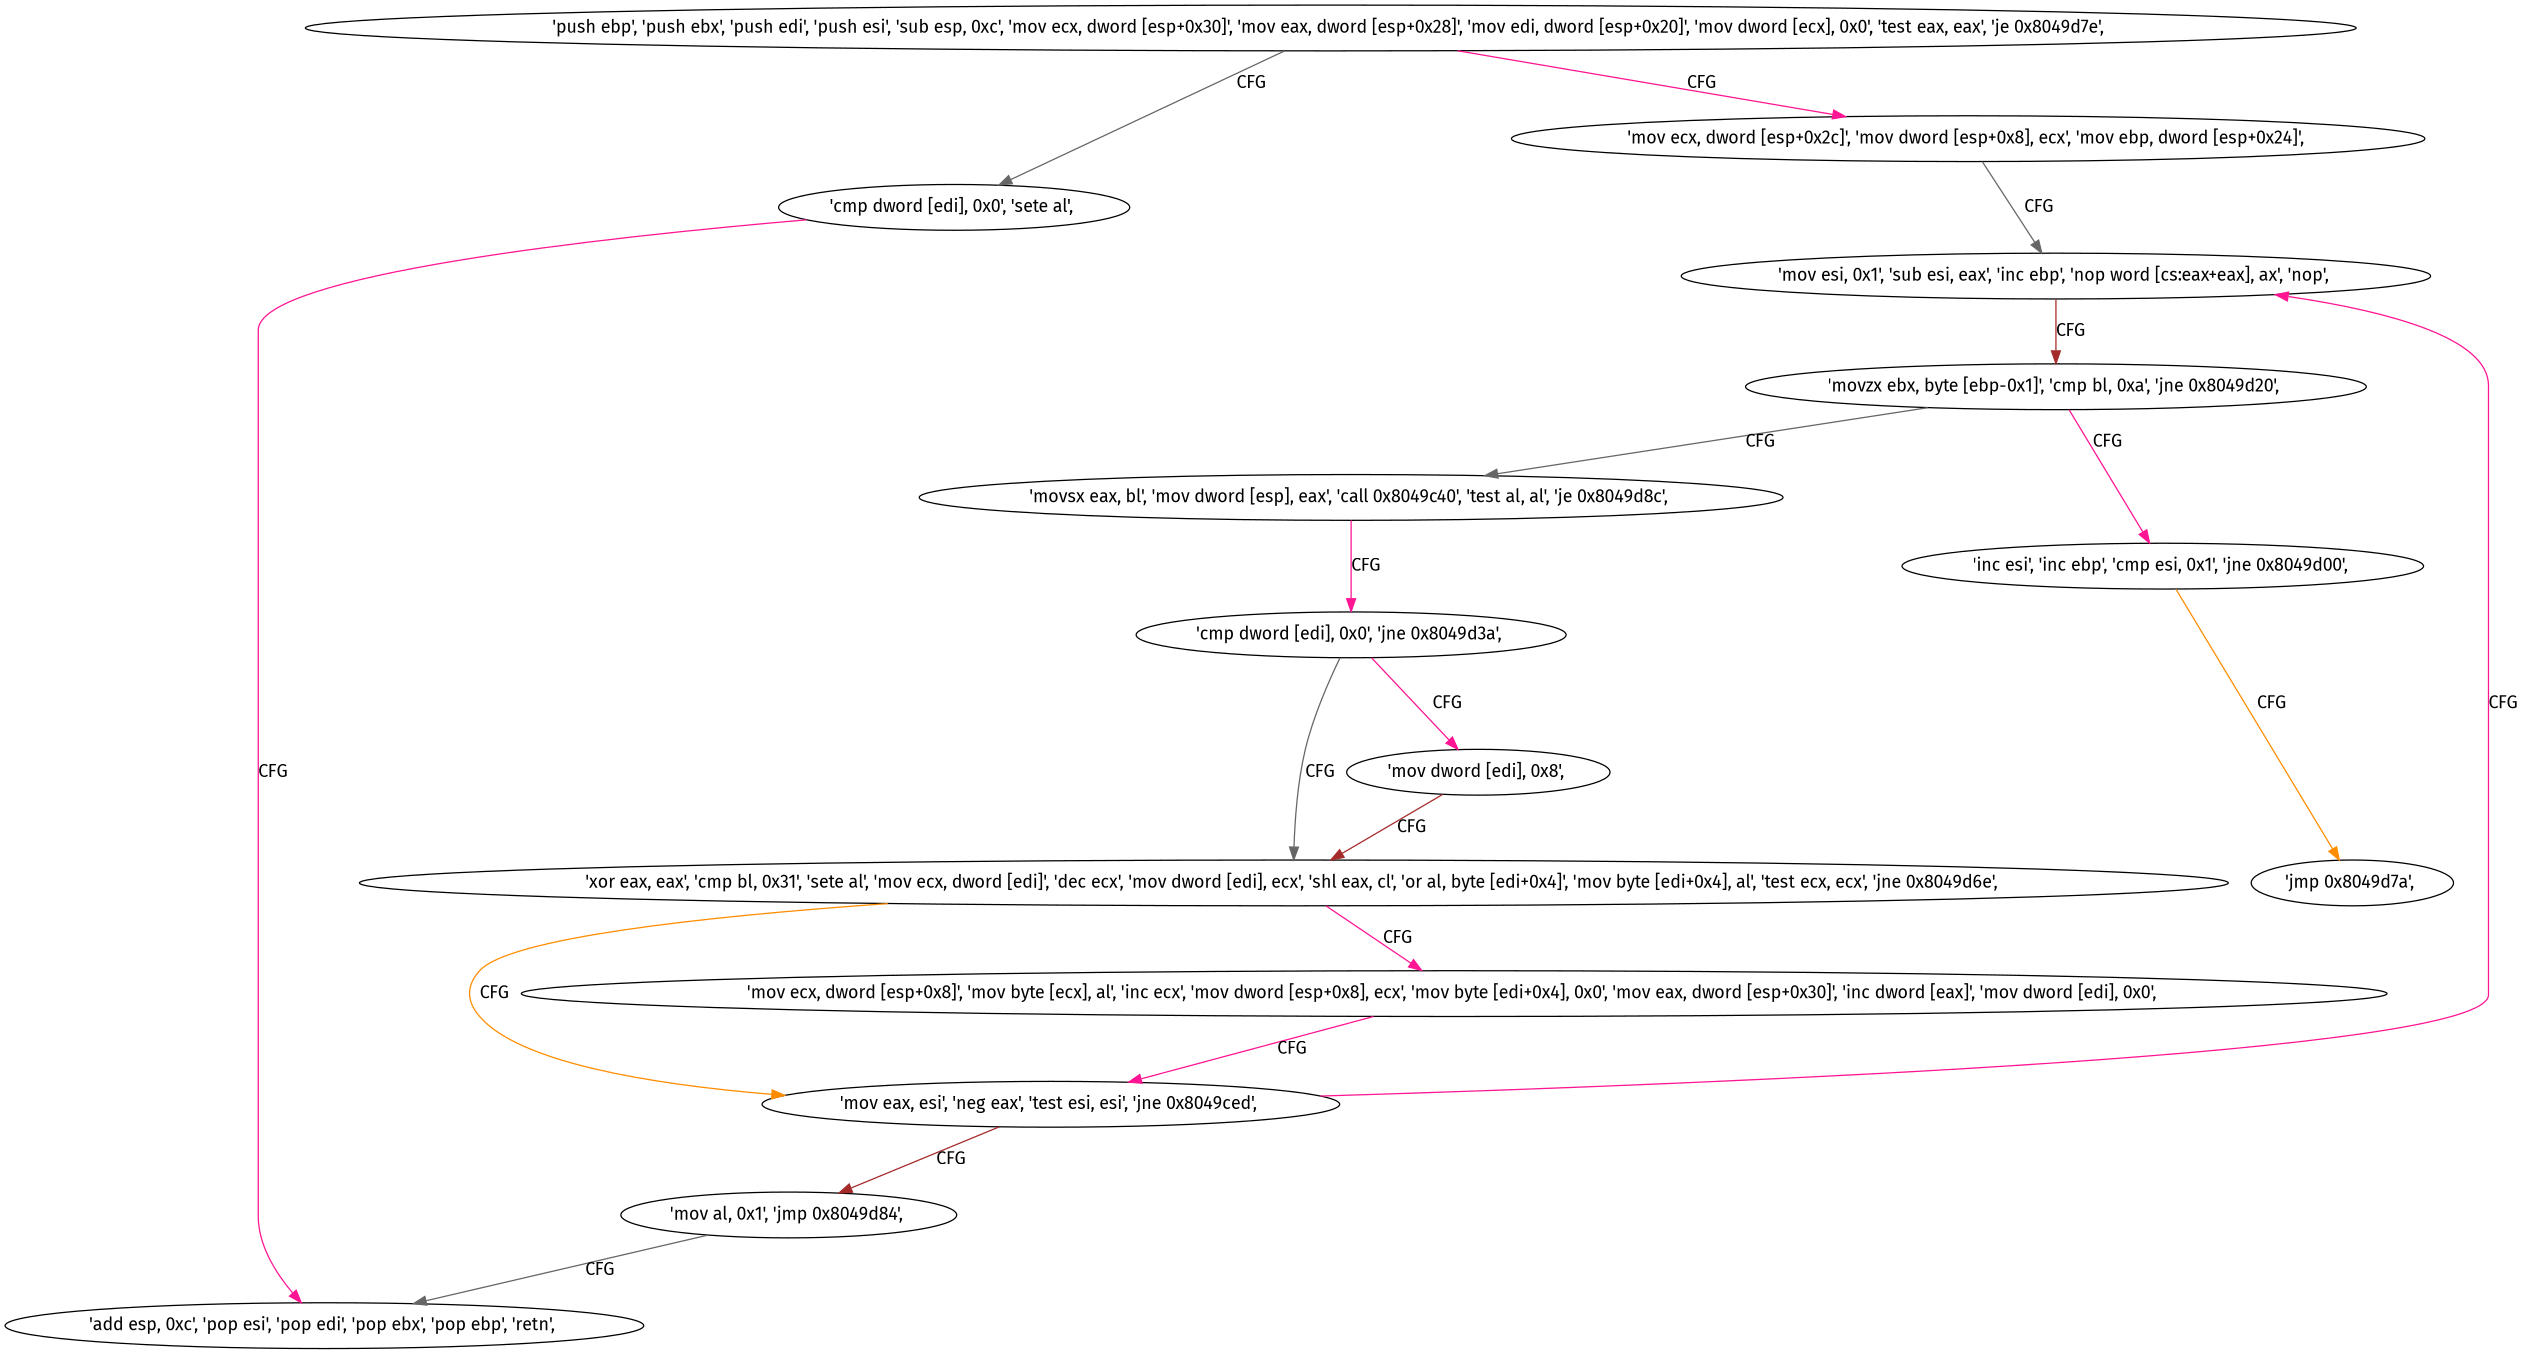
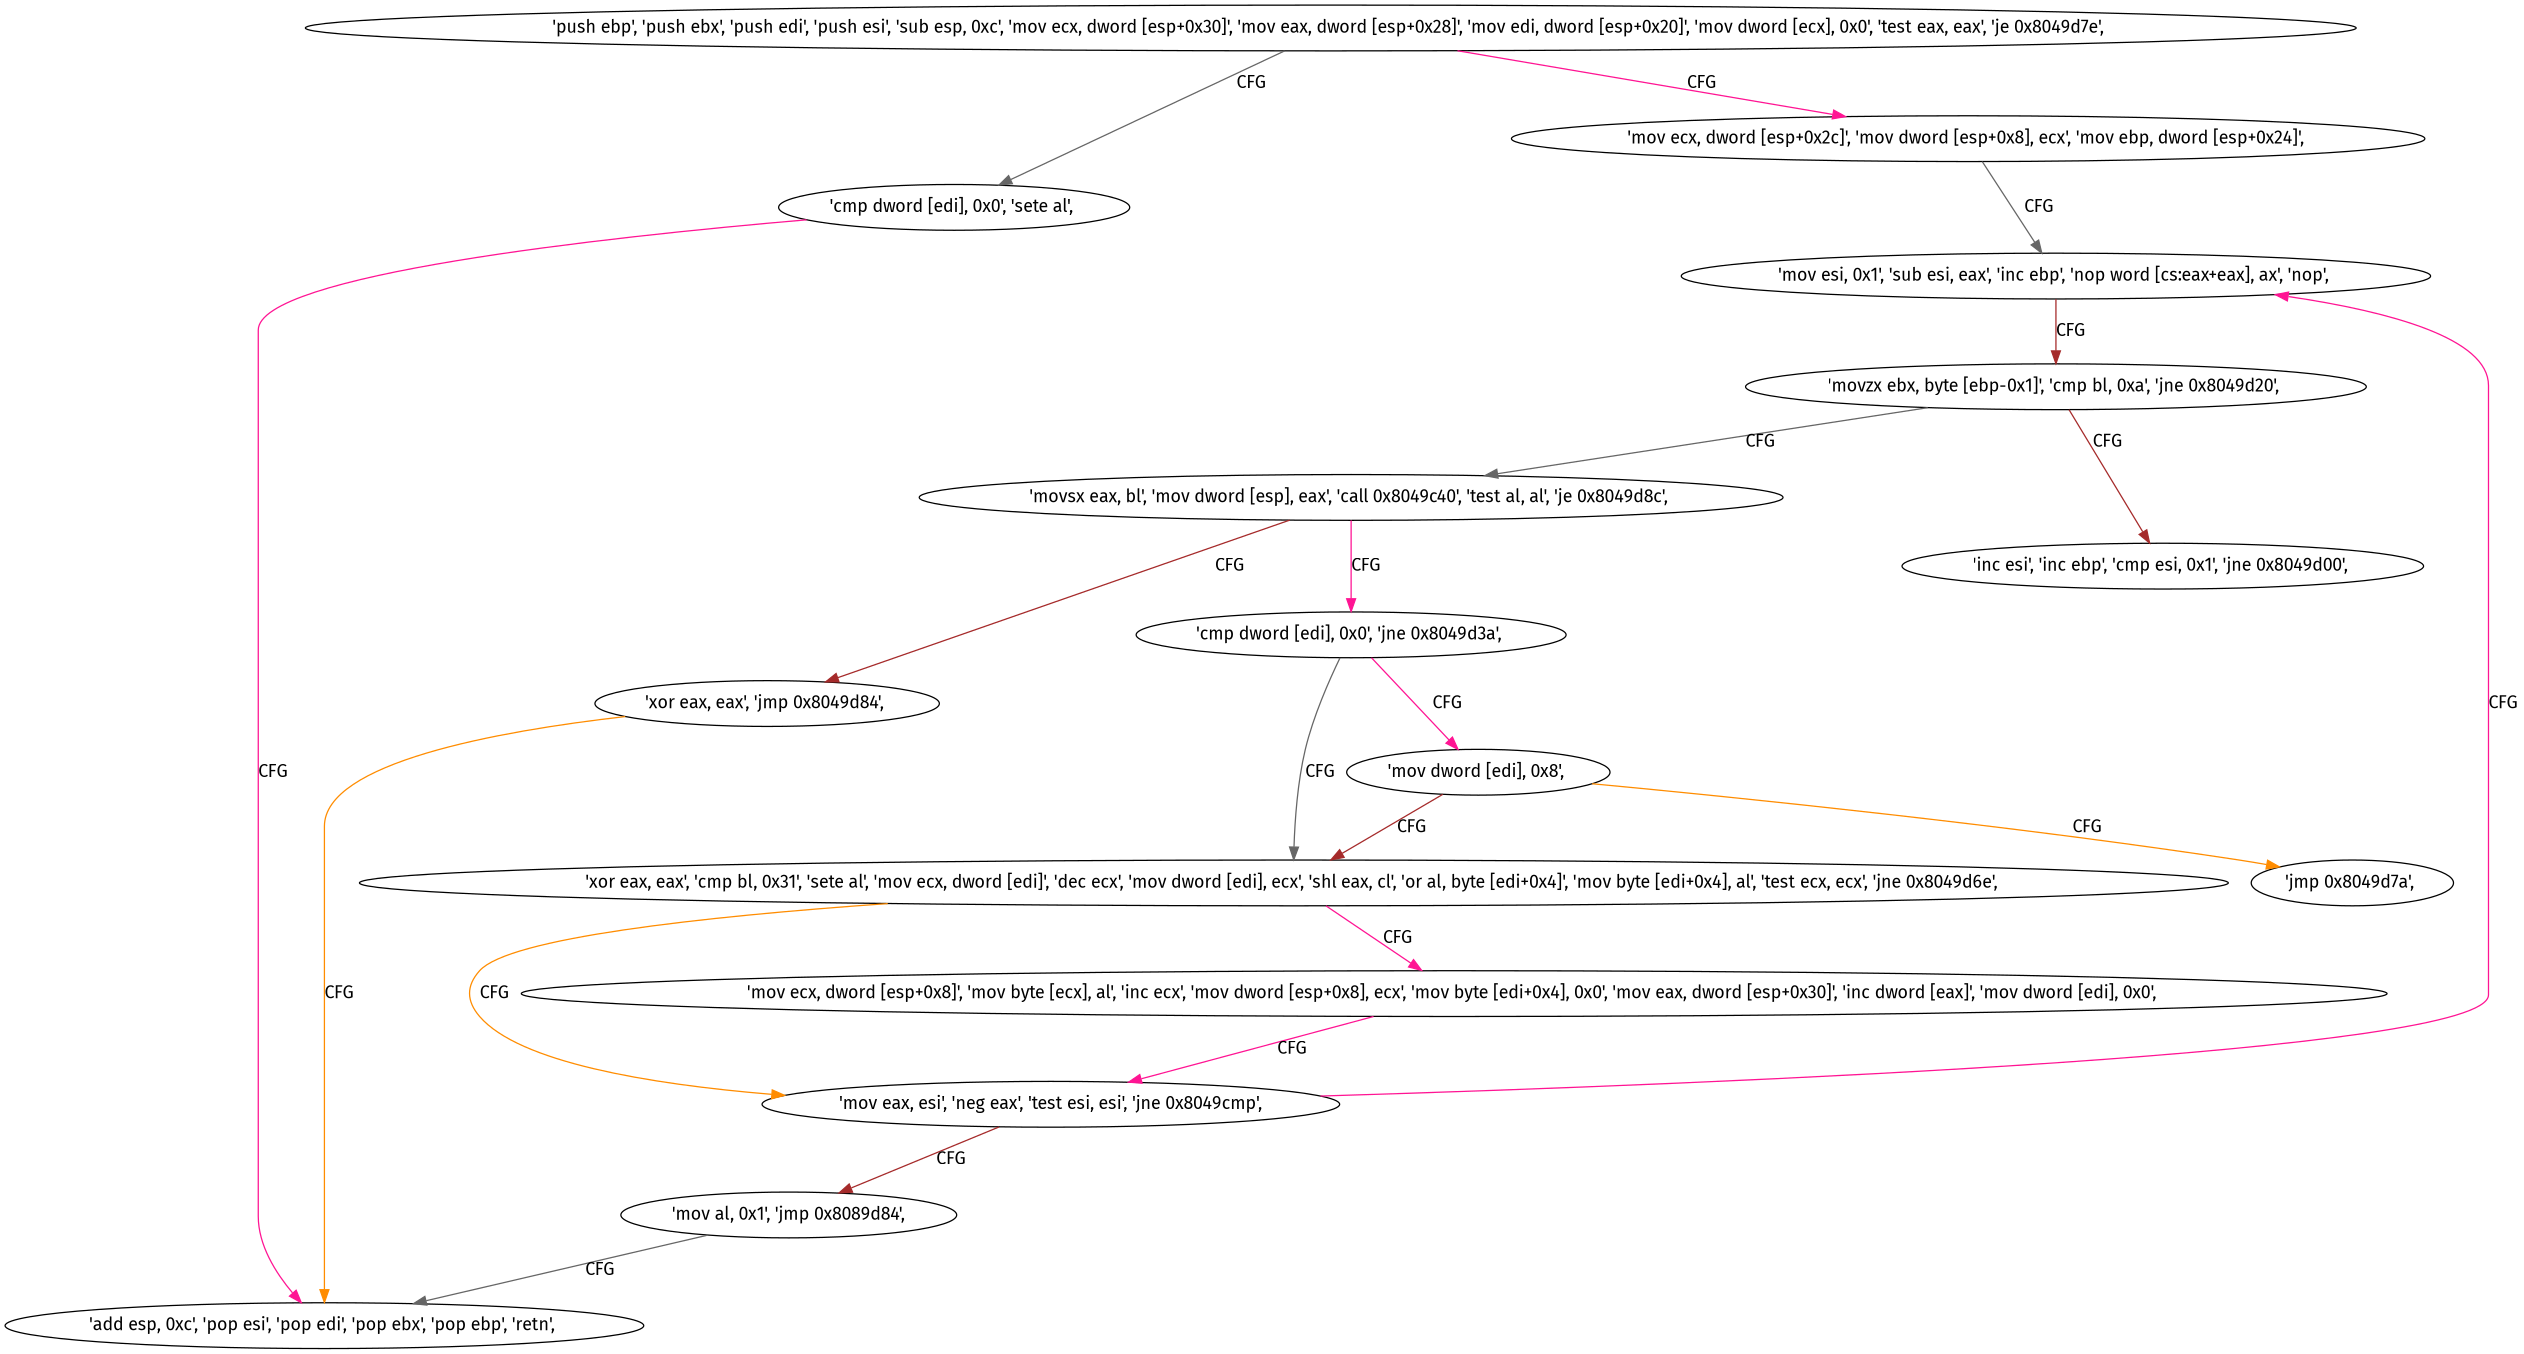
edge "'movzx ebx, byte [ebp-0x1]', 'cmp bl, 0xa', 'jne 0x8049d20'," -> "'inc esi', 'inc ebp', 'cmp esi, 0x1', 'jne 0x8049d00',": color deeppink -> brown
node "'xor eax, eax', 'jmp 0x8049d84',": added
edge "'inc esi', 'inc ebp', 'cmp esi, 0x1', 'jne 0x8049d00'," -> "'jmp 0x8049d7a',": now "'mov dword [edi], 0x8'," -> "'jmp 0x8049d7a',"
node "'mov eax, esi', 'neg eax', 'test esi, esi', 'jne 0x8049ced',": label "'mov eax, esi', 'neg eax', 'test esi, esi', 'jne 0x8049ced'," -> "'mov eax, esi', 'neg eax', 'test esi, esi', 'jne 0x8049cmp',"
node "'mov al, 0x1', 'jmp 0x8049d84',": label "'mov al, 0x1', 'jmp 0x8049d84'," -> "'mov al, 0x1', 'jmp 0x8089d84',"
